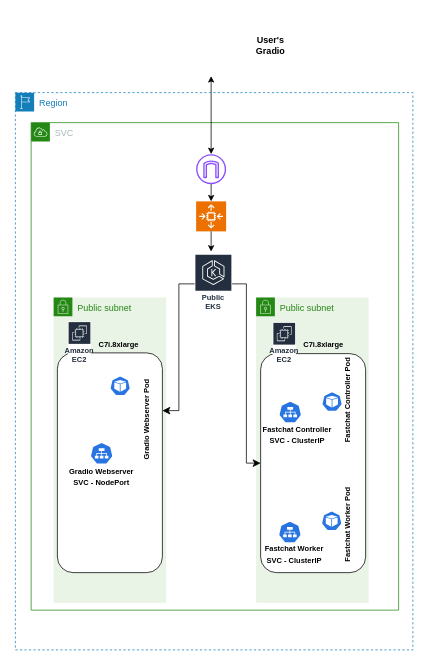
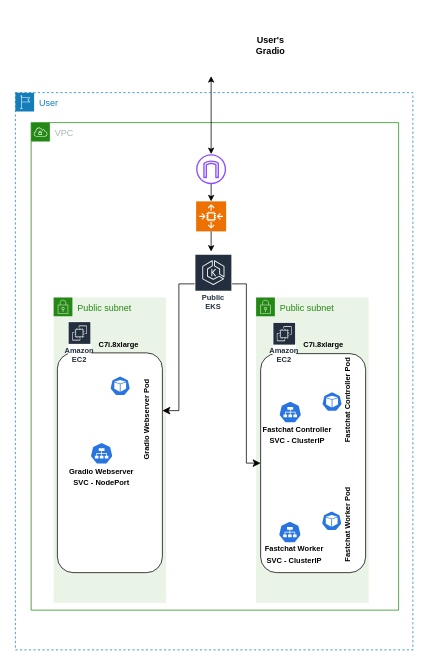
node "Region": label "Region" -> "User"
node "SVC": label "SVC" -> "VPC"
